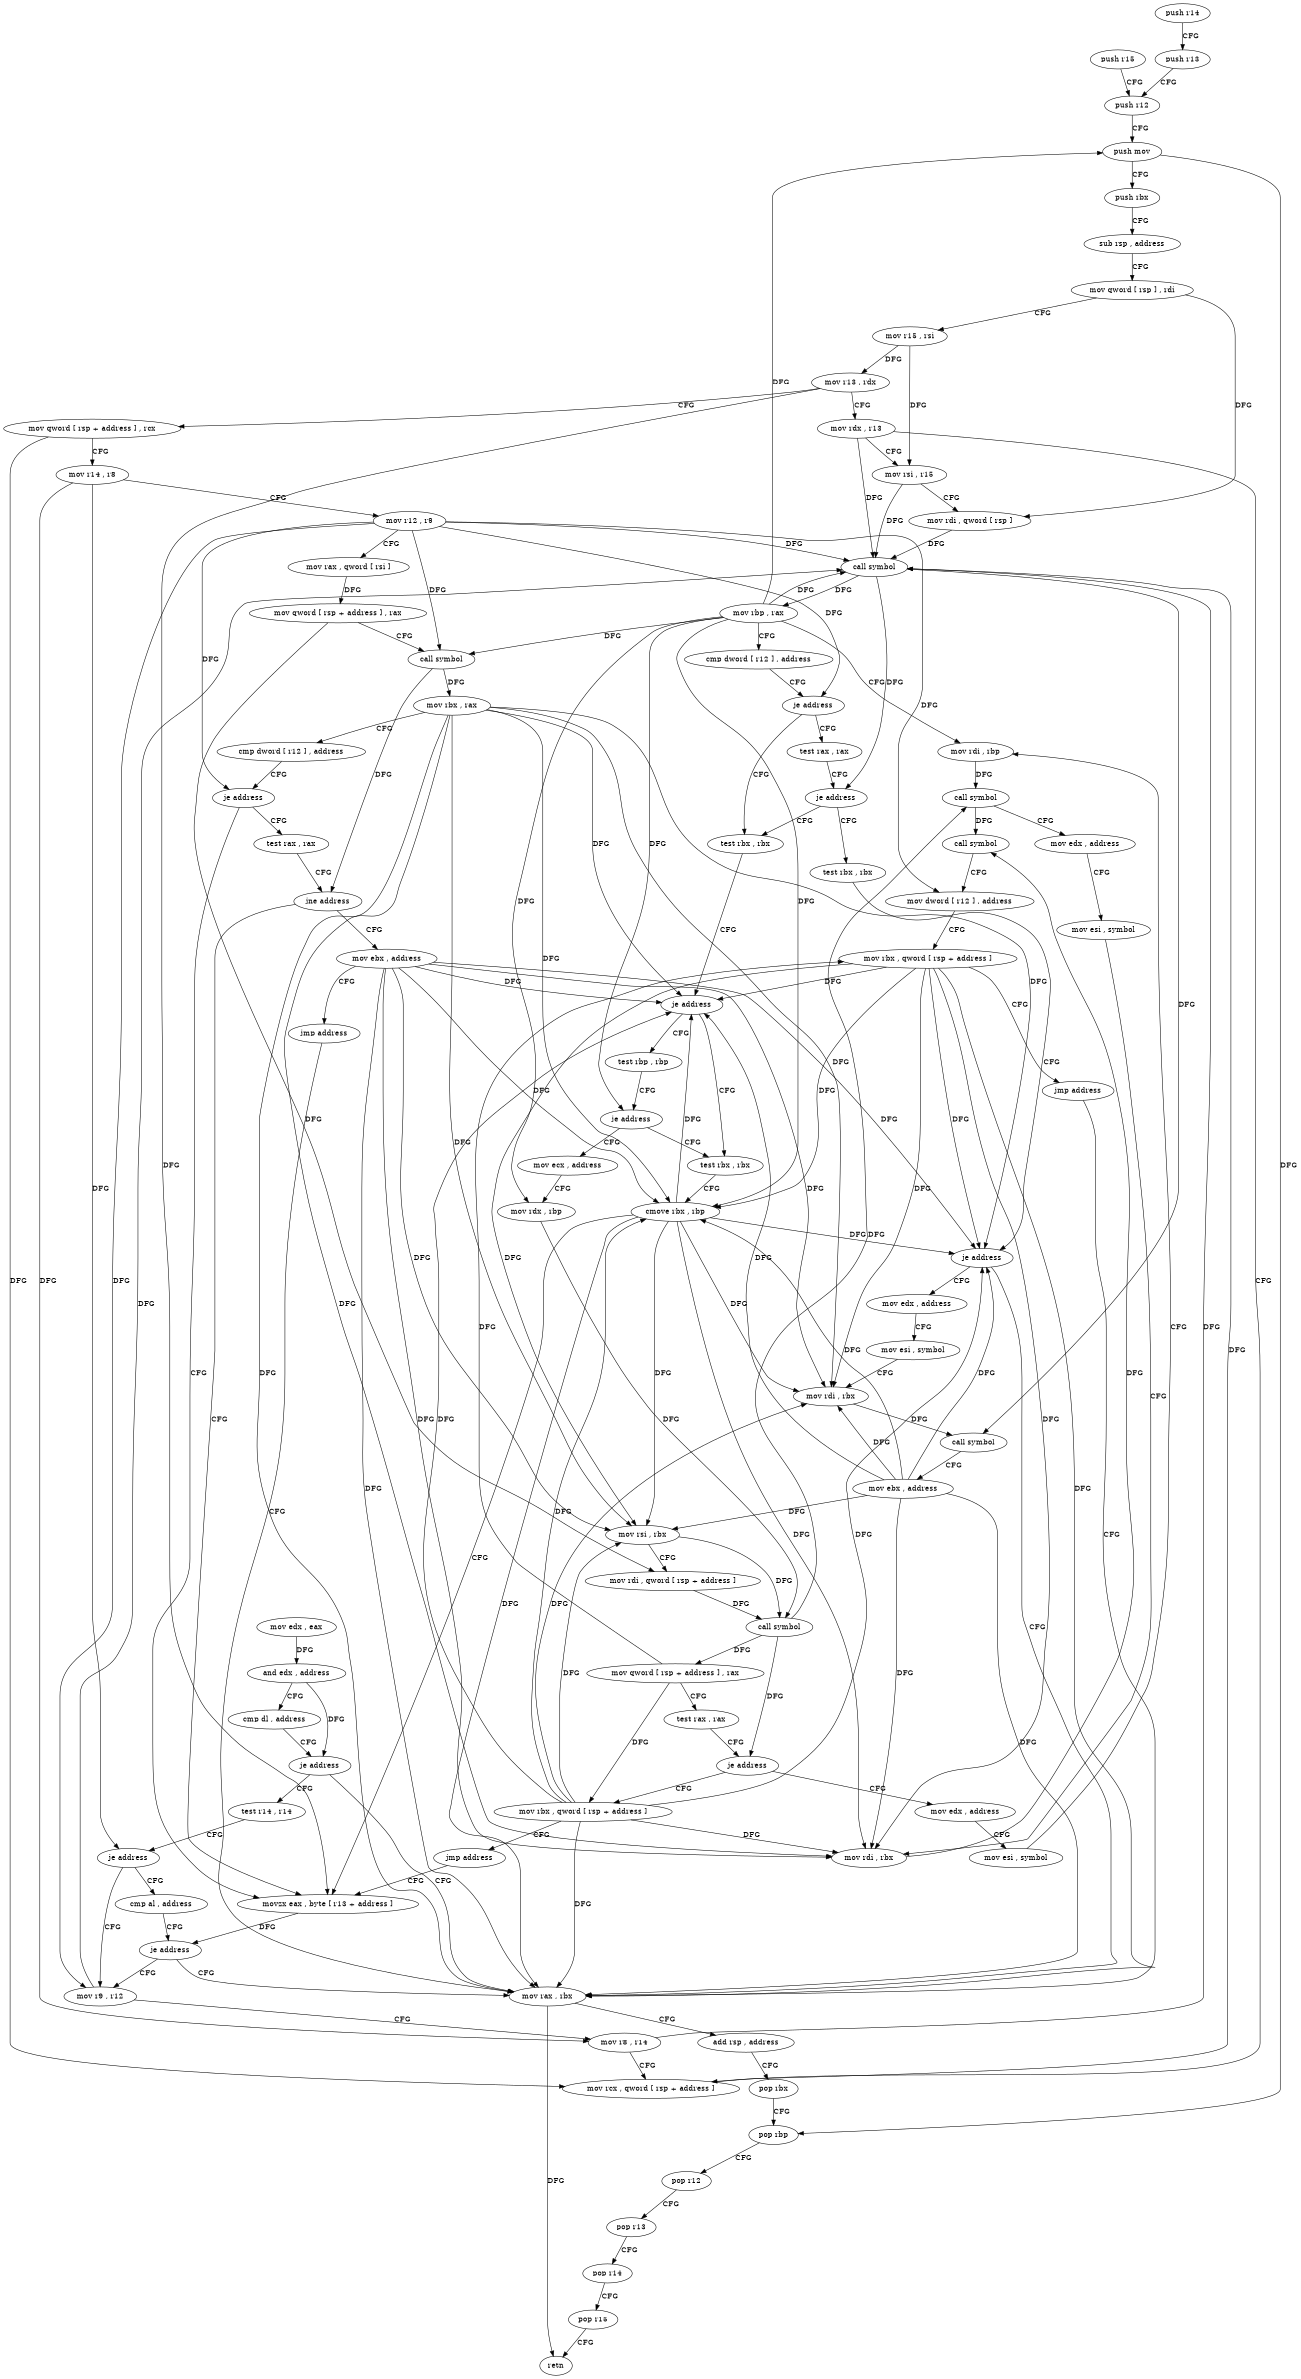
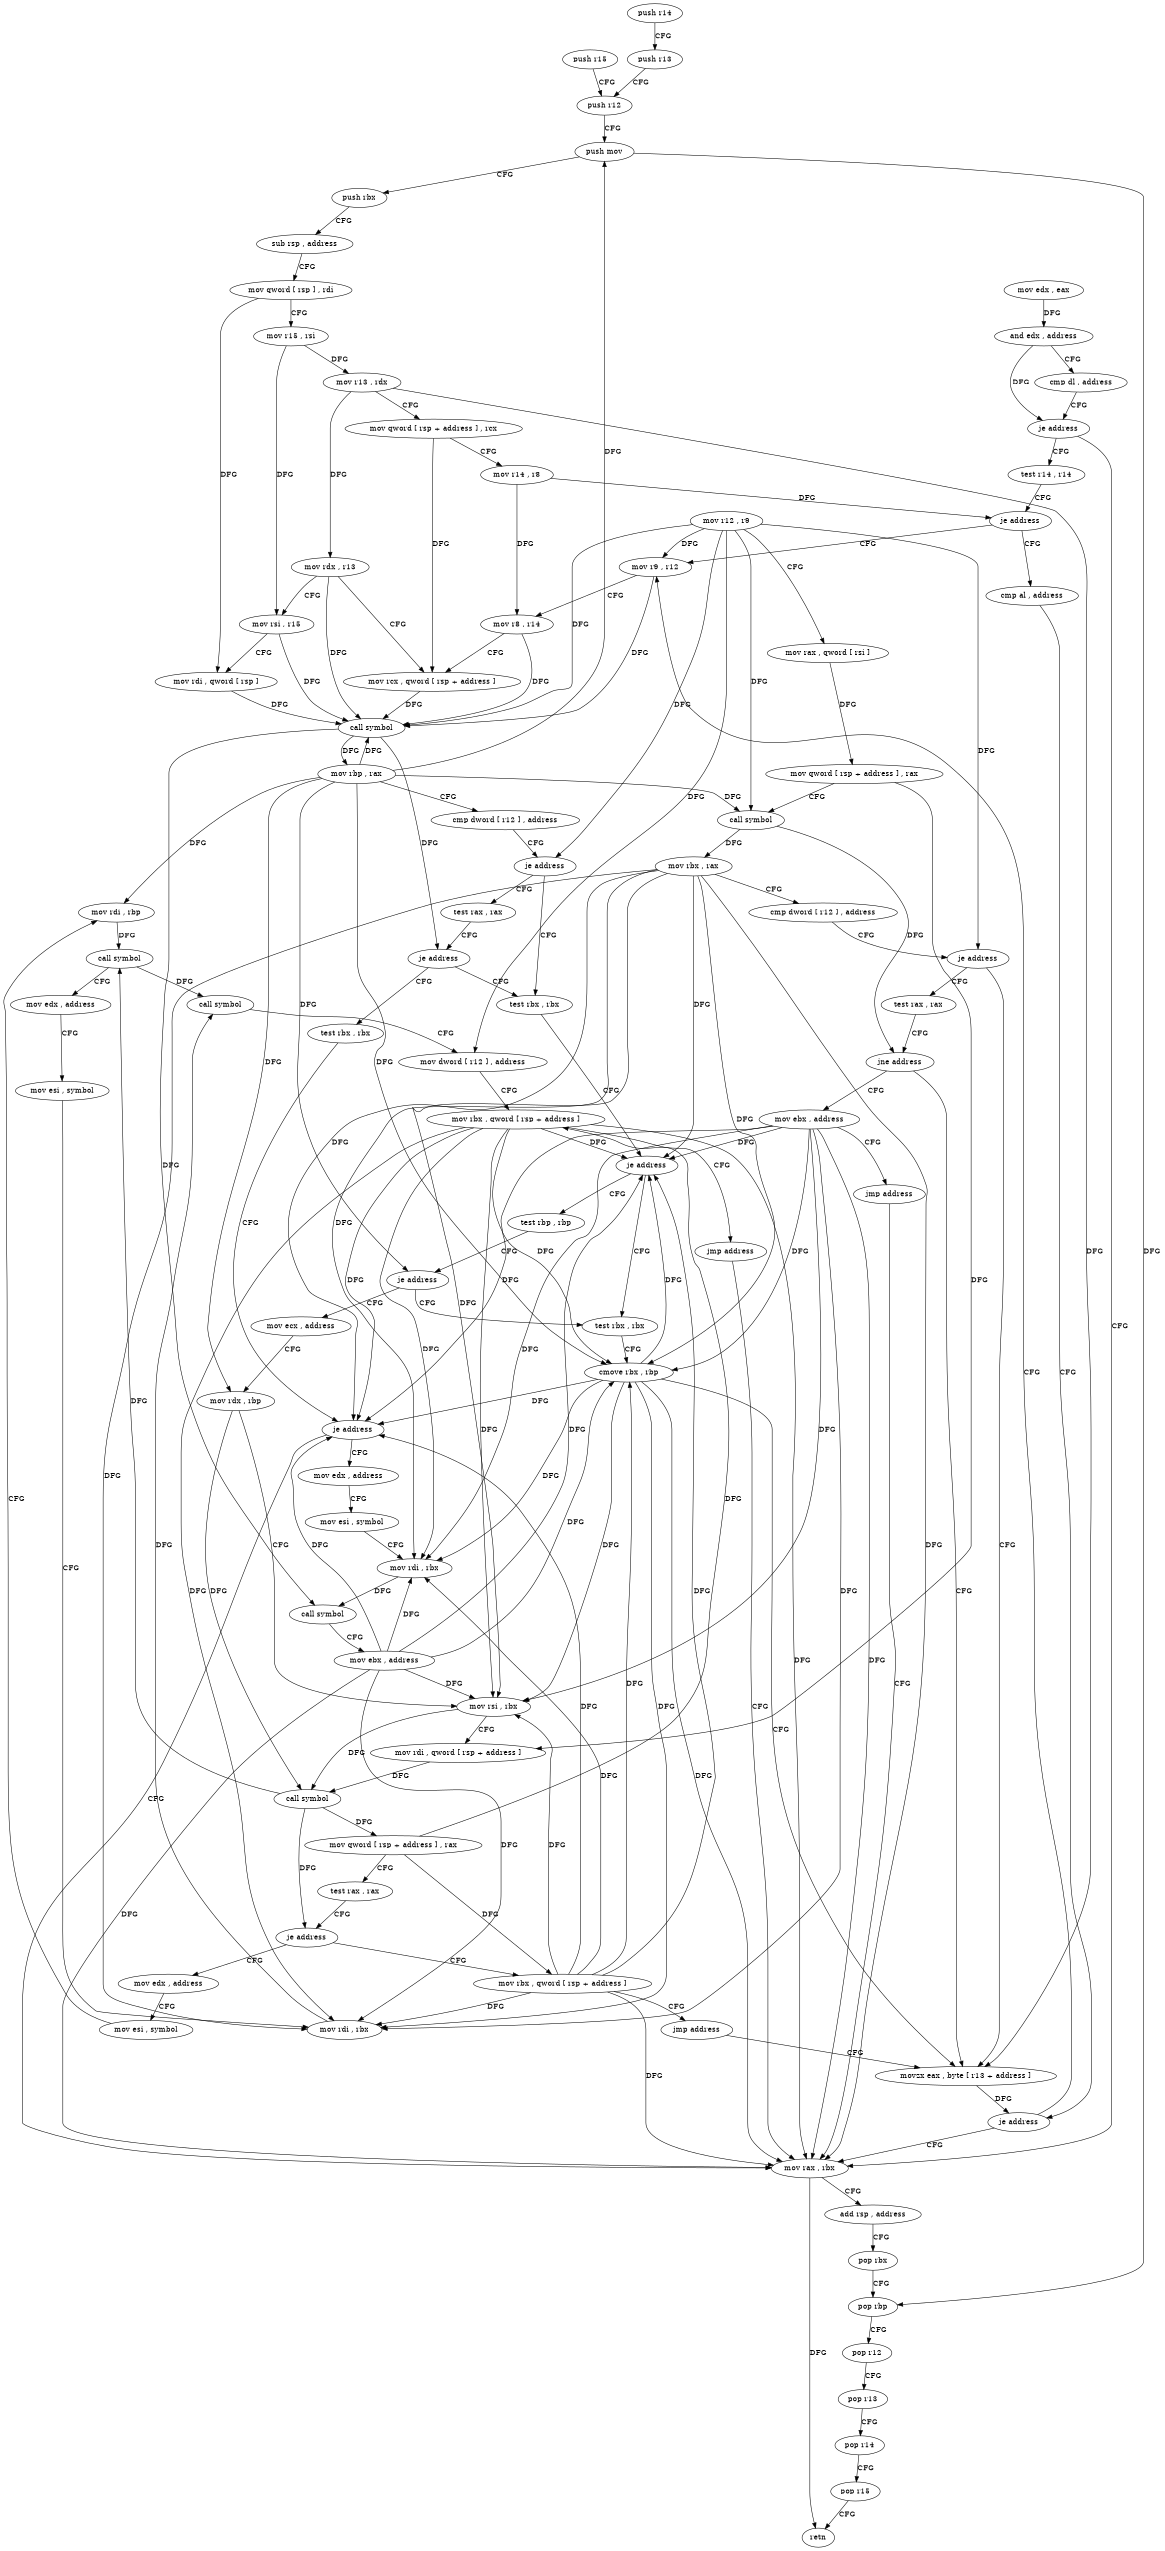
edge "mov r13 , rdx" -> "mov rdx , r13": label "CFG" -> "DFG"
edge "mov r14 , r8" -> "mov r12 , r9": removed, label "CFG"
edge "mov rbp , rax" -> "mov rdi , rbp": label "CFG" -> "DFG"
edge "mov rdx , rbp" -> "mov rsi , rbx": added, label "CFG"
